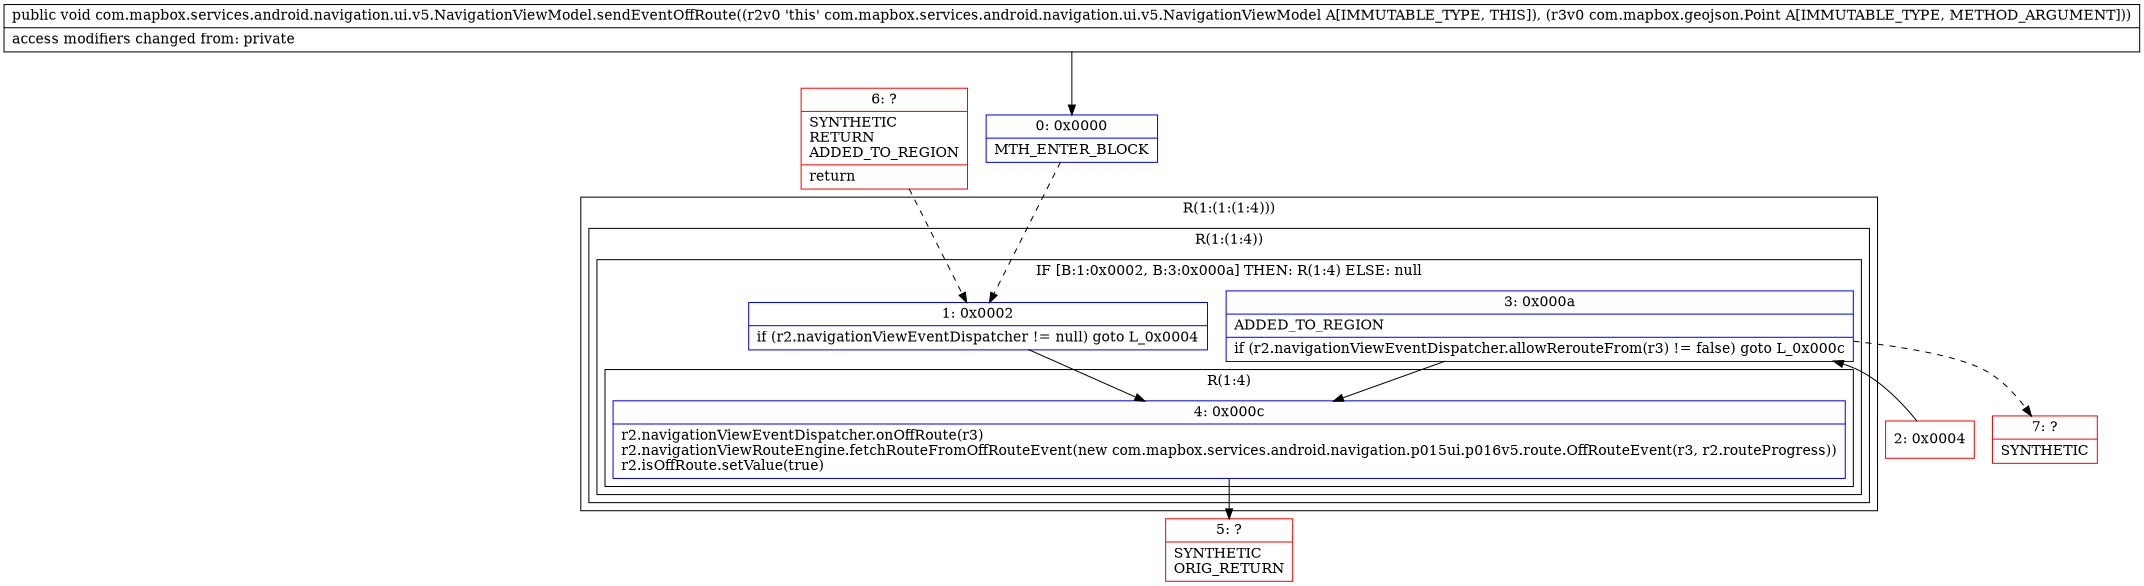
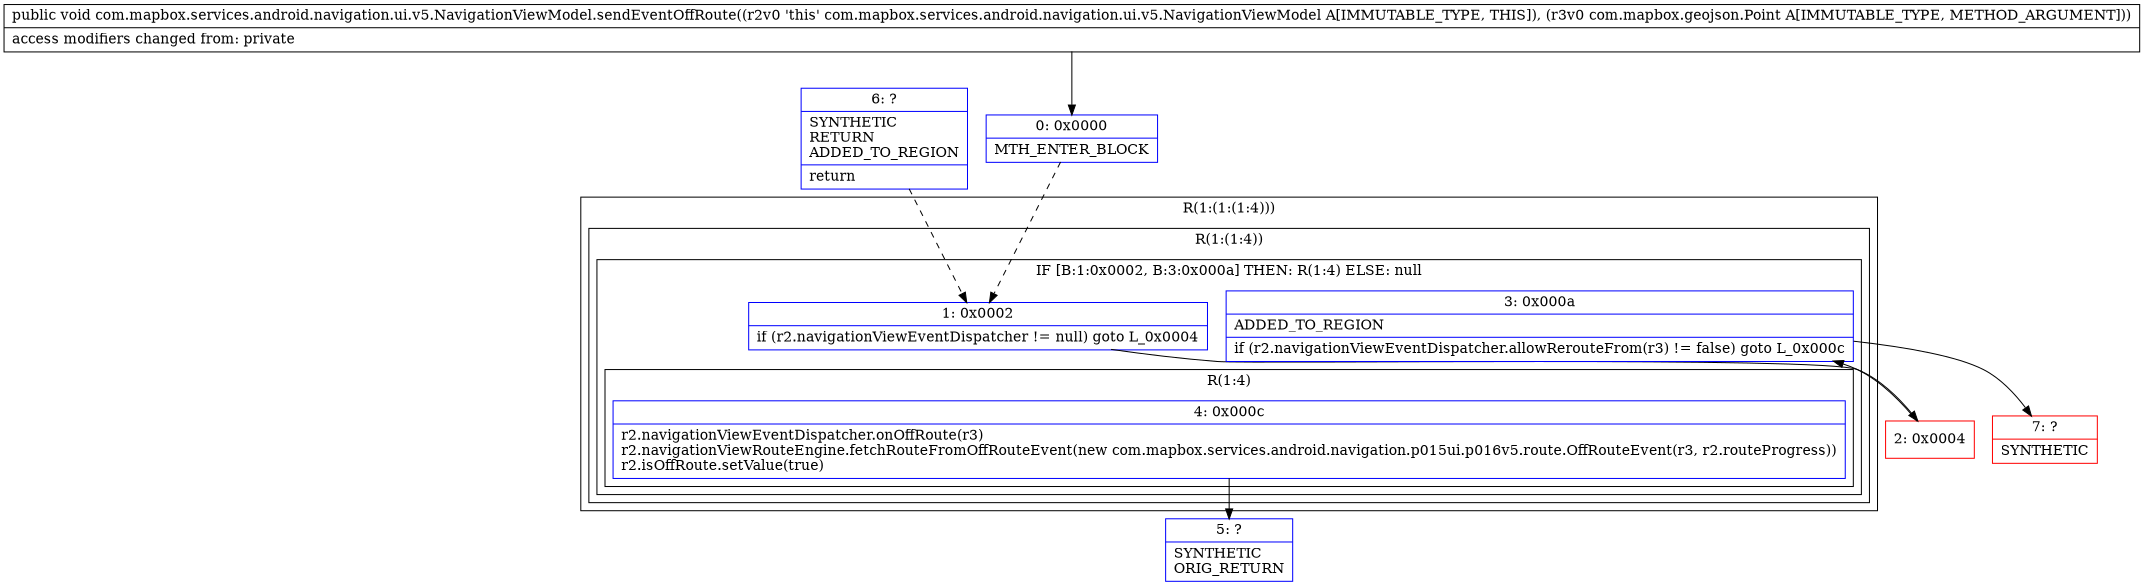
node "6: ?": color red -> blue
edge "3: 0x000a" -> "7: ?": style dashed -> solid
edge "1: 0x0002" -> "4: 0x000c": now "1: 0x0002" -> "2: 0x0004"
edge "3: 0x000a" -> "4: 0x000c": removed
node "5: ?": color red -> blue
